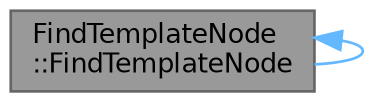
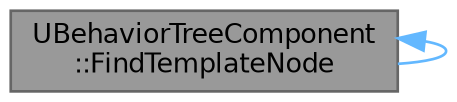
node "FindTemplateNode ::FindTemplateNode": label "FindTemplateNode ::FindTemplateNode" -> "UBehaviorTreeComponent ::FindTemplateNode"
